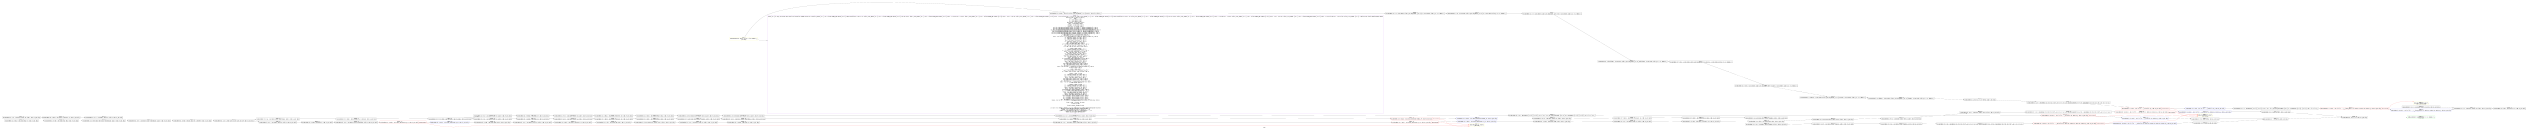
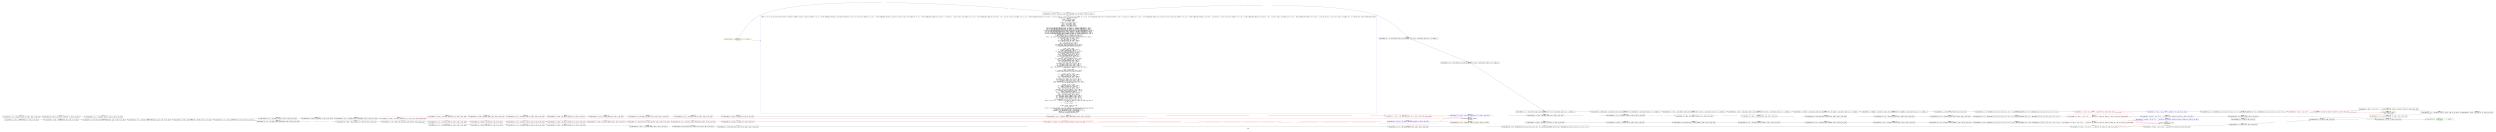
node "NodeID: 84": added
